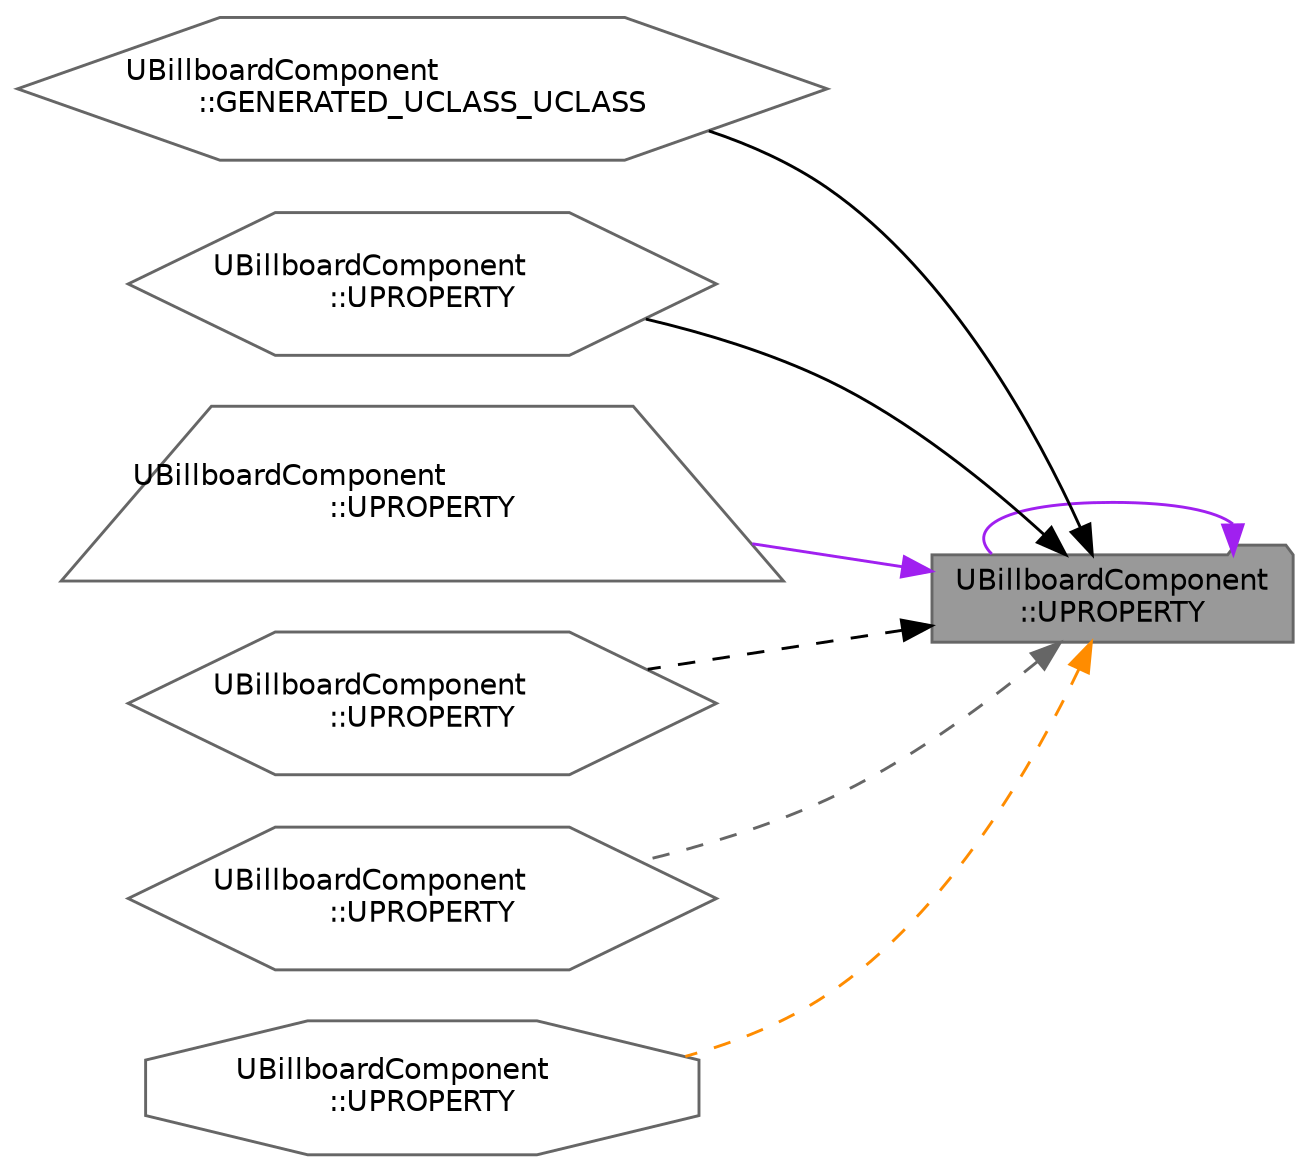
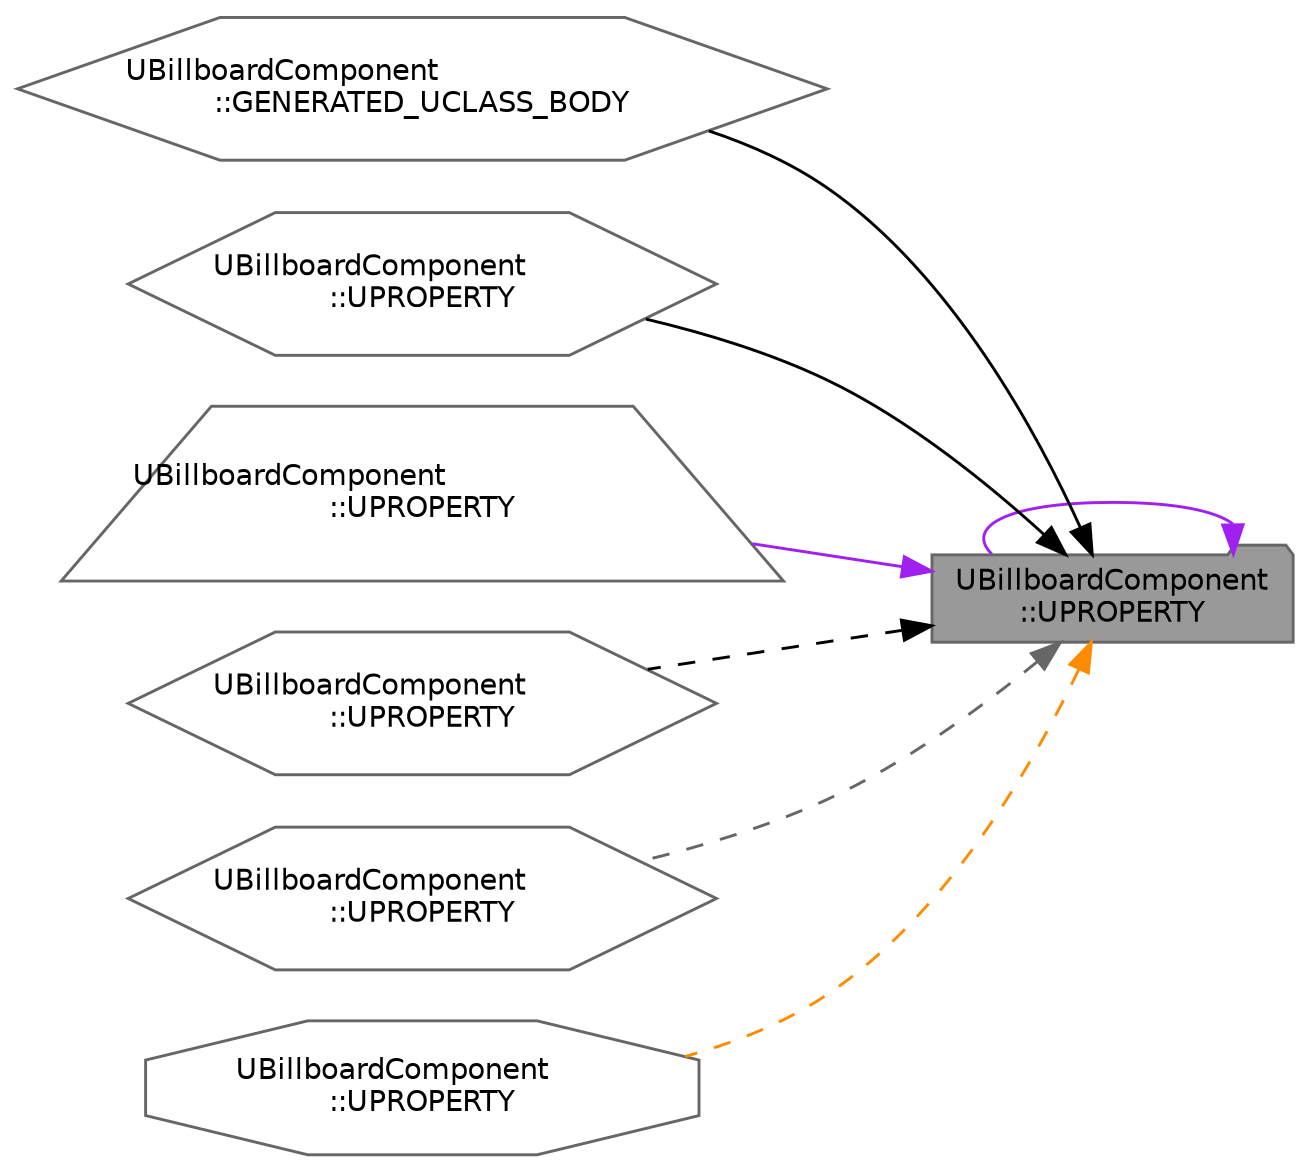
node "UBillboardComponent ::GENERATED_UCLASS_UCLASS": label "UBillboardComponent ::GENERATED_UCLASS_UCLASS" -> "UBillboardComponent ::GENERATED_UCLASS_BODY"
